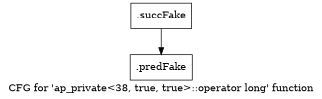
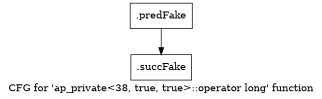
edge ".succFake" -> ".predFake": reversed
